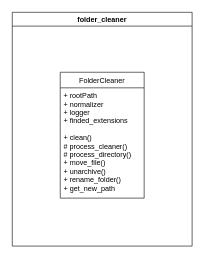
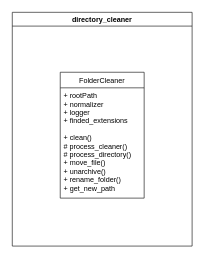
node "folder_cleaner": label "folder_cleaner" -> "directory_cleaner"
